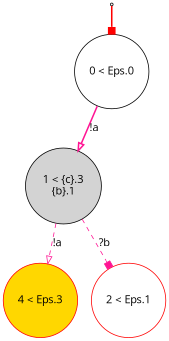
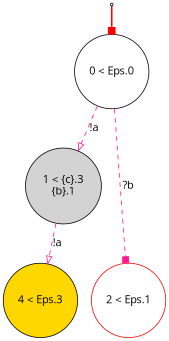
edge "0 < Eps.0" -> "1 < {c}.3 {b}.1": style bold -> dashed
edge "1 < {c}.3 {b}.1" -> "2 < Eps.1": now "0 < Eps.0" -> "2 < Eps.1"
node "4 < Eps.3": color red -> black
